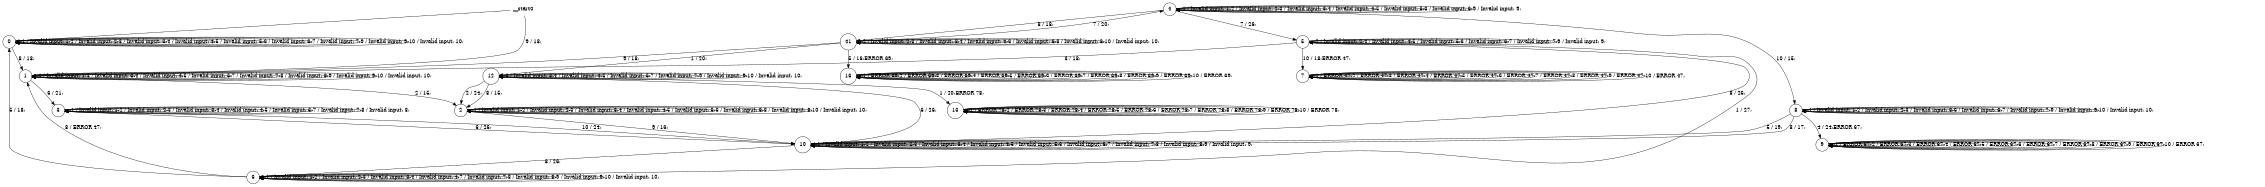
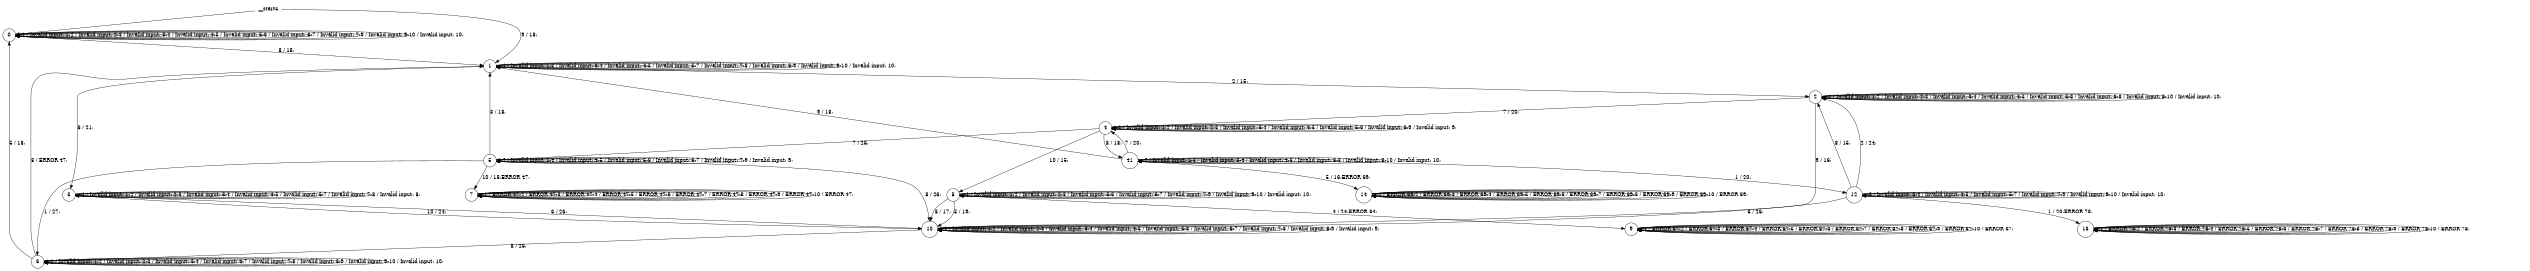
node "__start0": label "__start0" -> "__start5"
node "16": label "16" -> "14"
edge "2" -> "4": added, label "7 / 20;"
edge "8" -> "9": label "4 / 24;ERROR 67;" -> "4 / 24;ERROR 64;"
